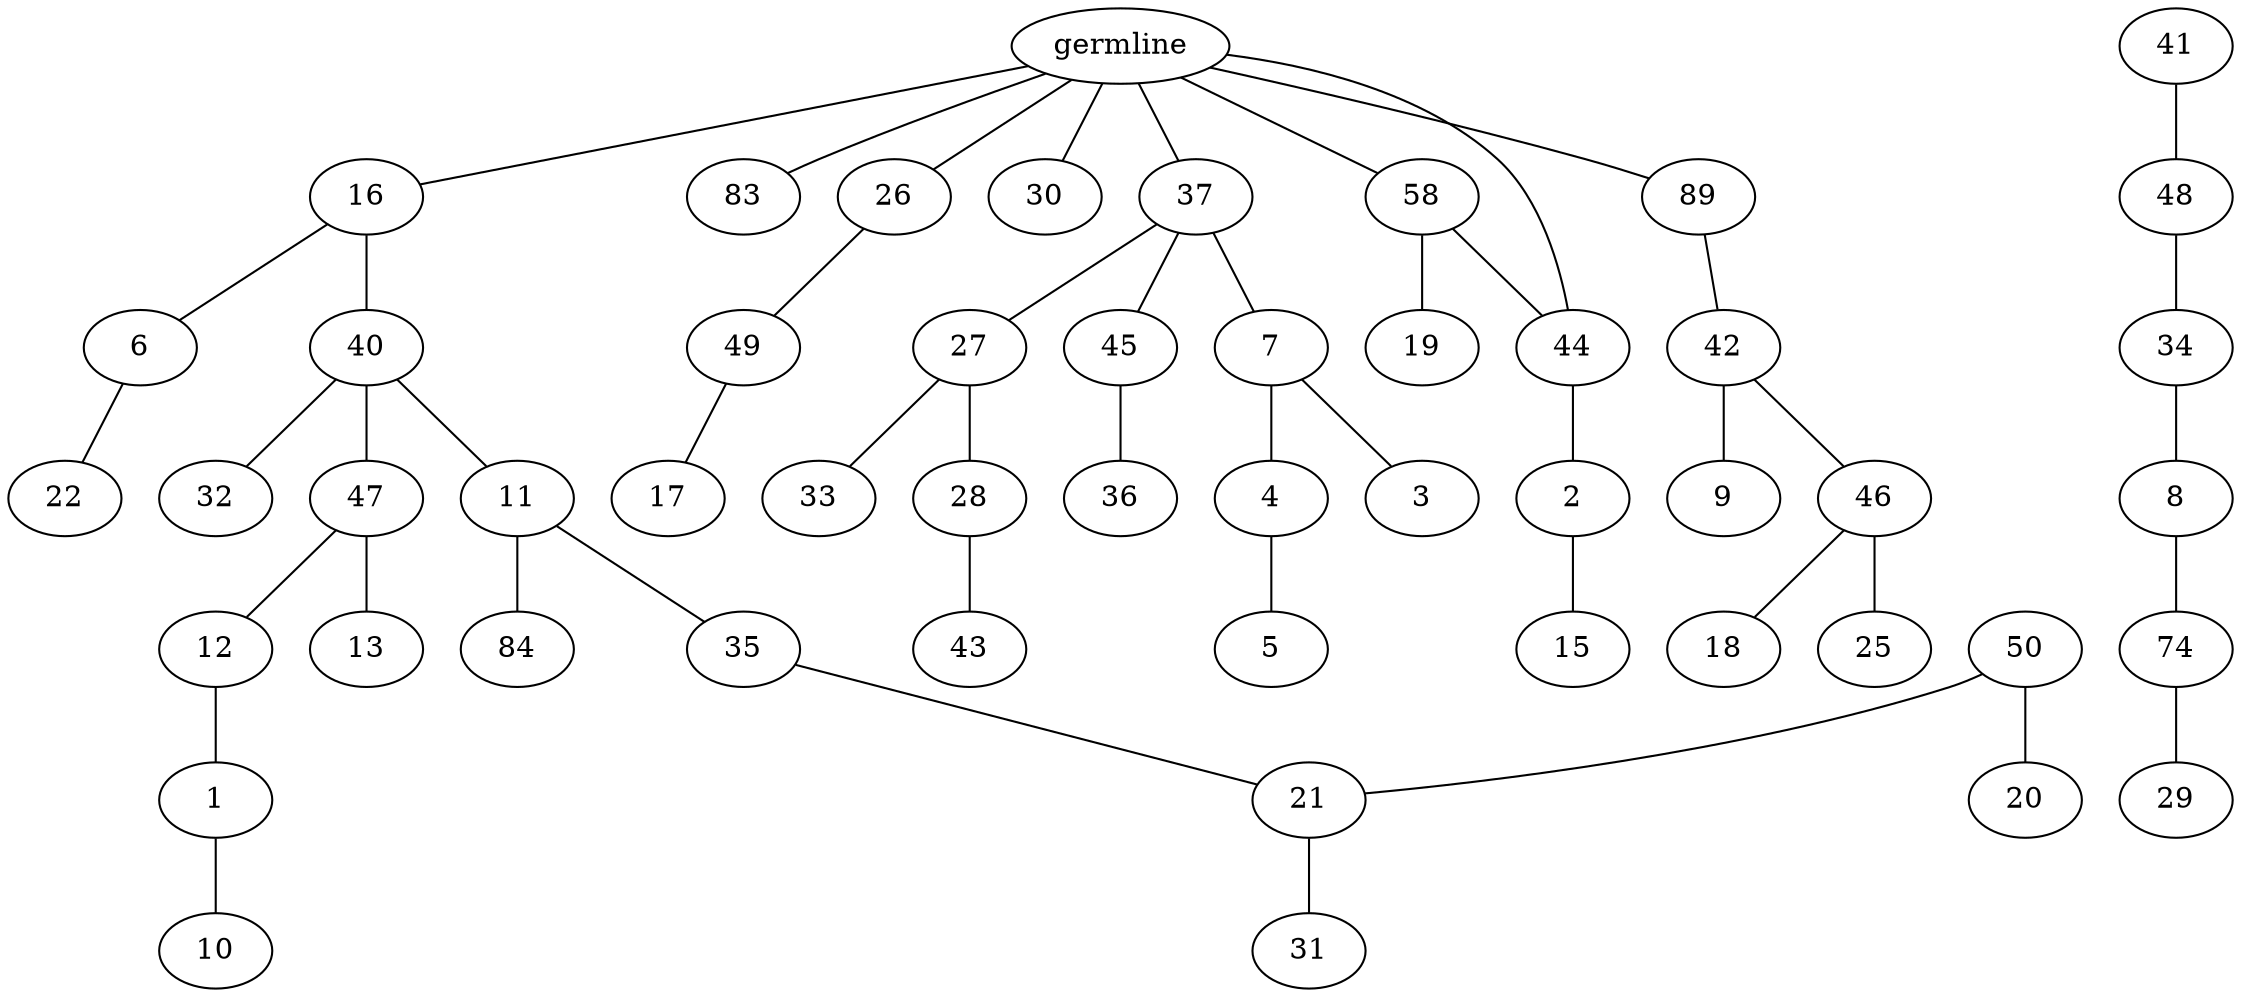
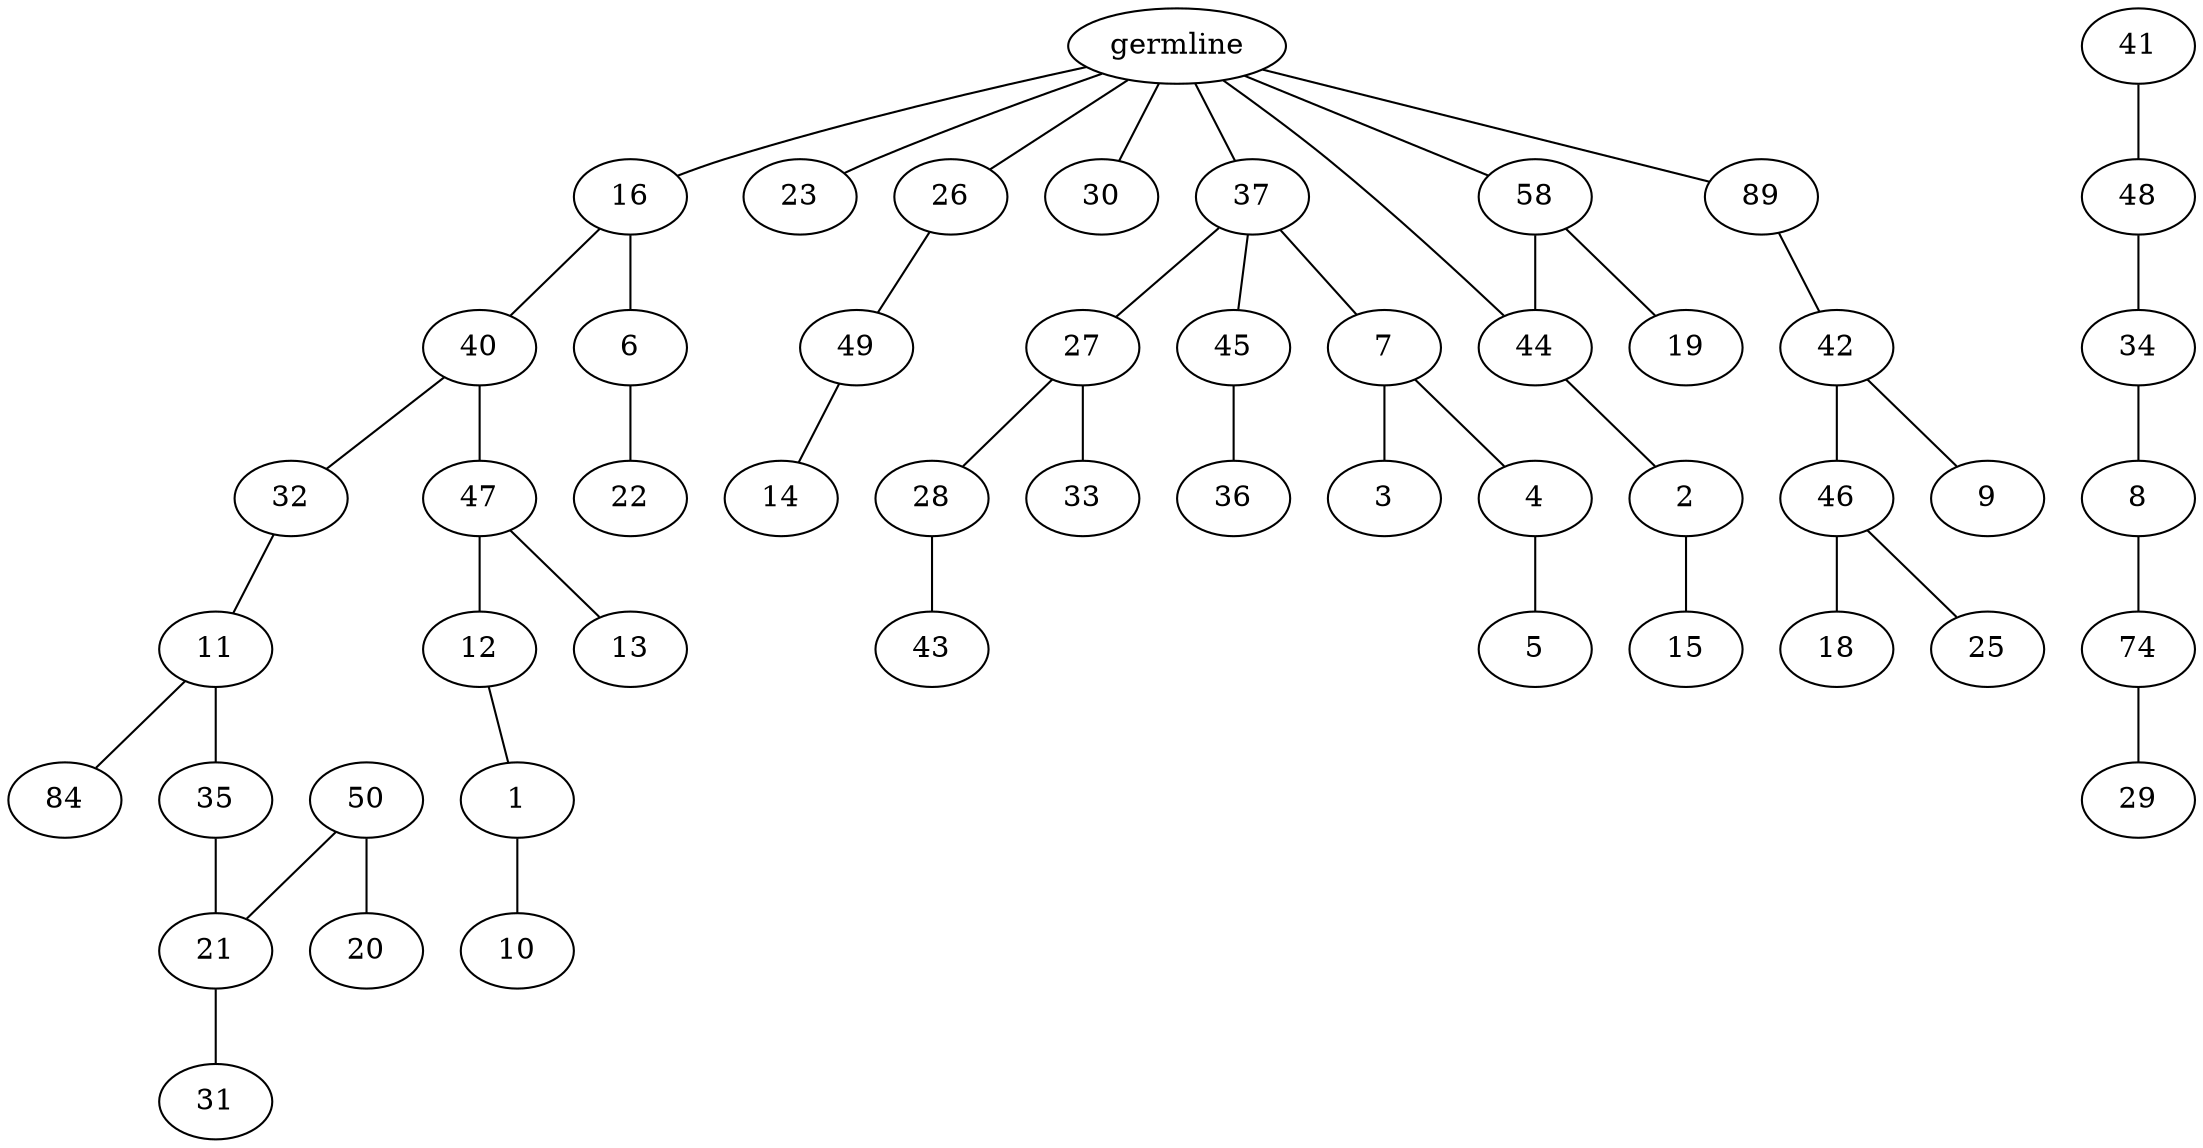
node "83": label "83" -> "23"
edge "40" -- "11": now "32" -- "11"
node "17": label "17" -> "14"
